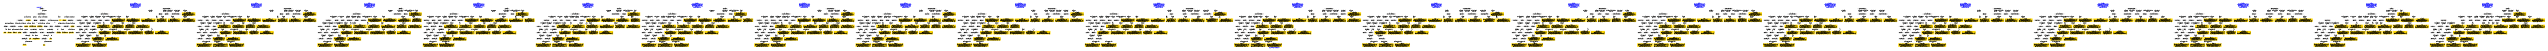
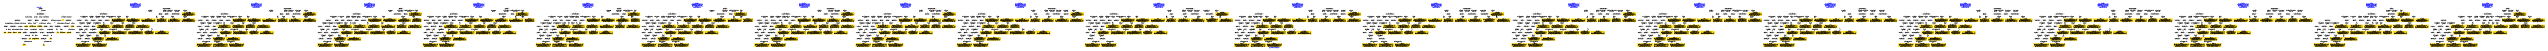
node "E21_Person2": fillcolor gold -> lightgray
node "Object_URI": removed
node "Classification": label "Classification" -> "Made"
